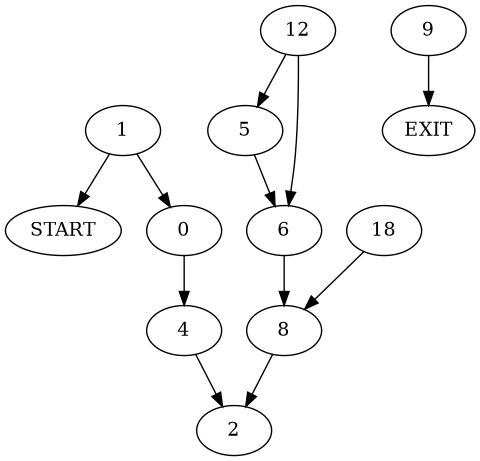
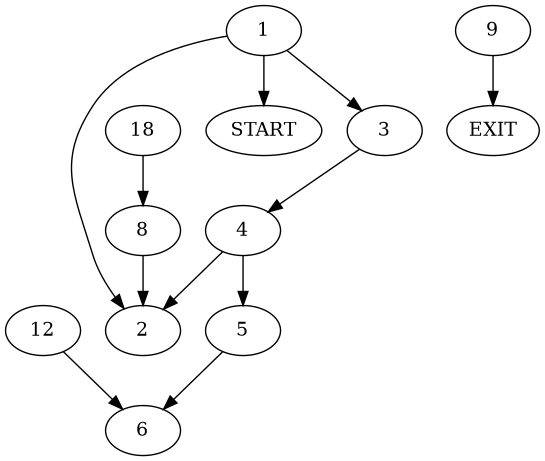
edge "12" -> "5": now "4" -> "5"
edge "1" -> "2": added
node "0": label "0" -> "3"
edge "6" -> "8": removed
